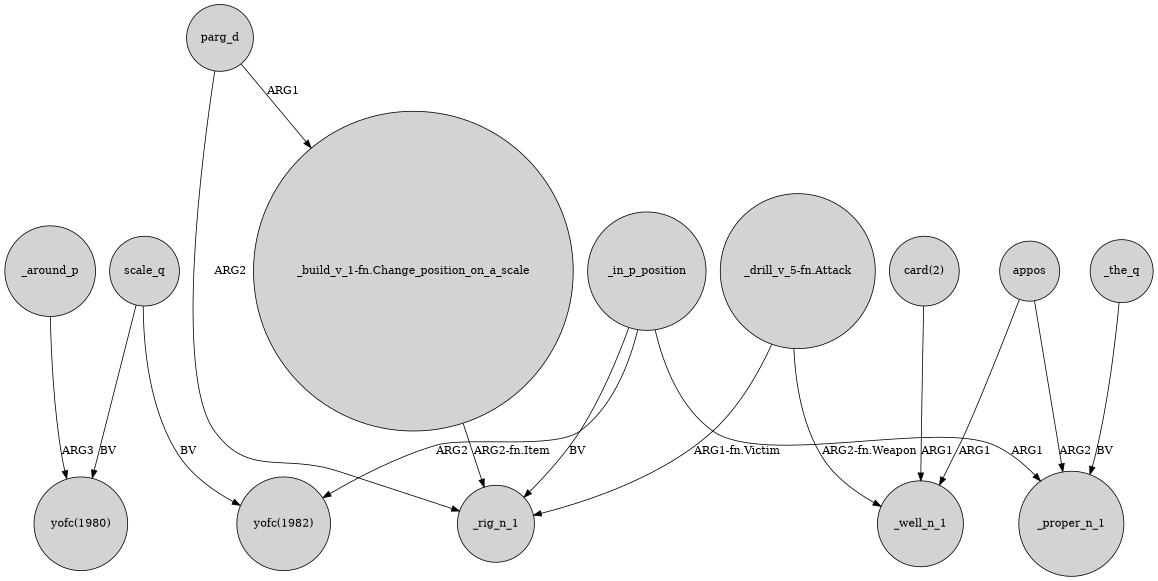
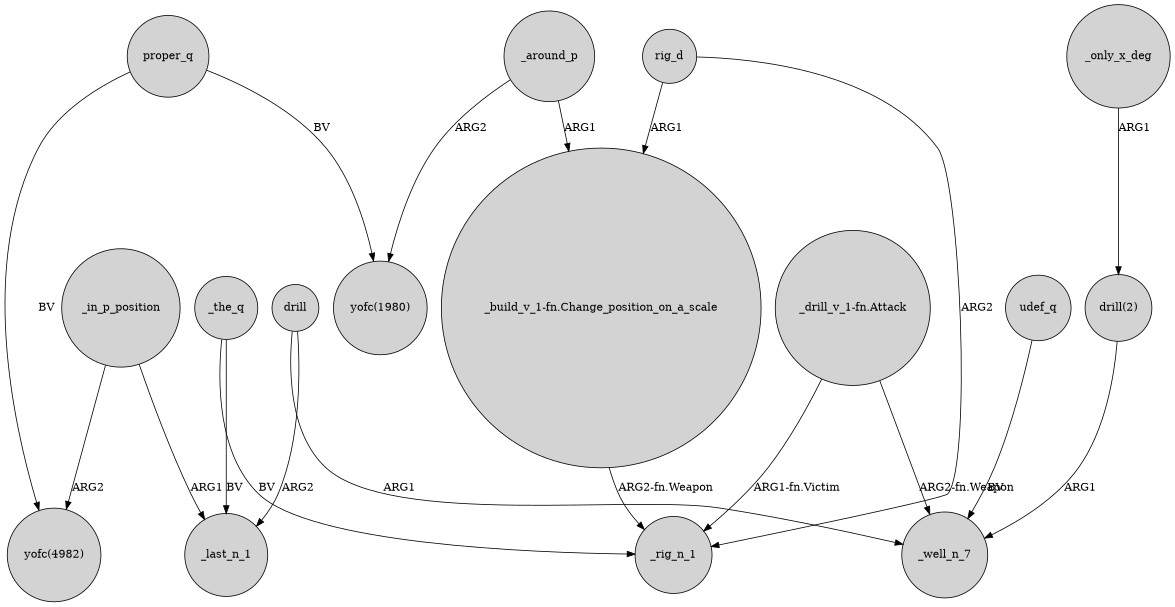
node "parg_d": label "parg_d" -> "rig_d"
node "_only_x_deg": added
edge "_around_p" -> "_build_v_1-fn.Change_position_on_a_scale": added, label "ARG1"
node "scale_q": label "scale_q" -> "proper_q"
node "_drill_v_5-fn.Attack": label "_drill_v_5-fn.Attack" -> "_drill_v_1-fn.Attack"
node "card(2)": label "card(2)" -> "drill(2)"
node "appos": label "appos" -> "drill"
node "udef_q": added
edge "_in_p_position" -> "_rig_n_1": now "_the_q" -> "_rig_n_1"
edge "_around_p" -> "yofc(1980)": label "ARG3" -> "ARG2"
edge "_build_v_1-fn.Change_position_on_a_scale" -> "_rig_n_1": label "ARG2-fn.Item" -> "ARG2-fn.Weapon"
node "yofc(1982)": label "yofc(1982)" -> "yofc(4982)"
node "_well_n_1": label "_well_n_1" -> "_well_n_7"
node "_proper_n_1": label "_proper_n_1" -> "_last_n_1"
